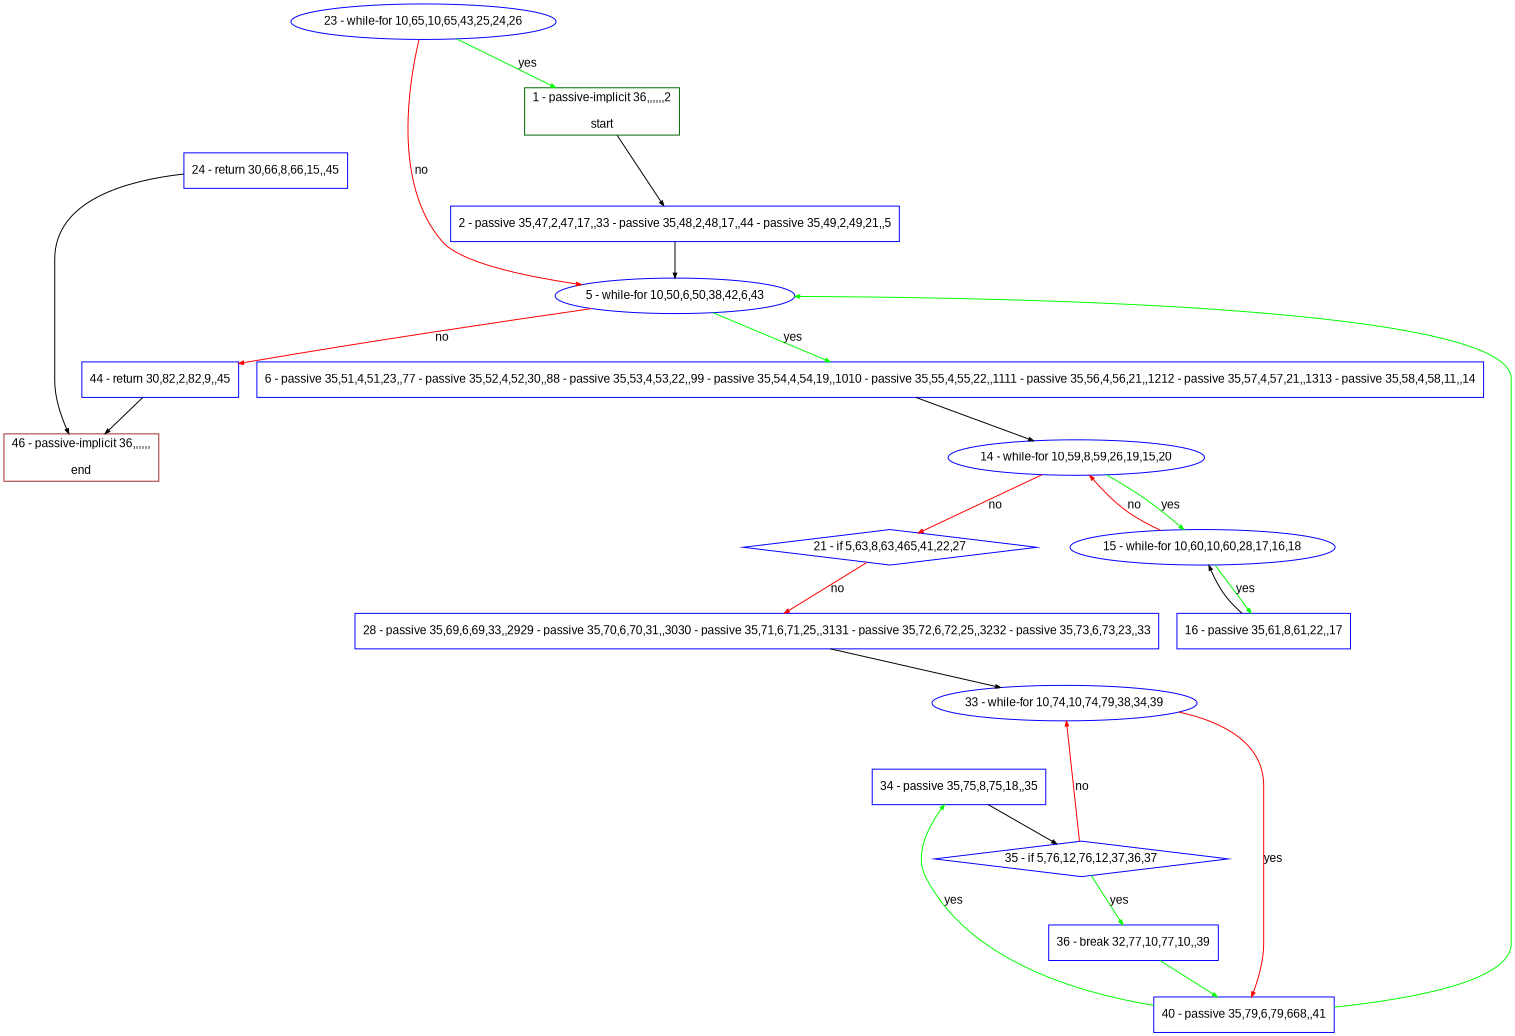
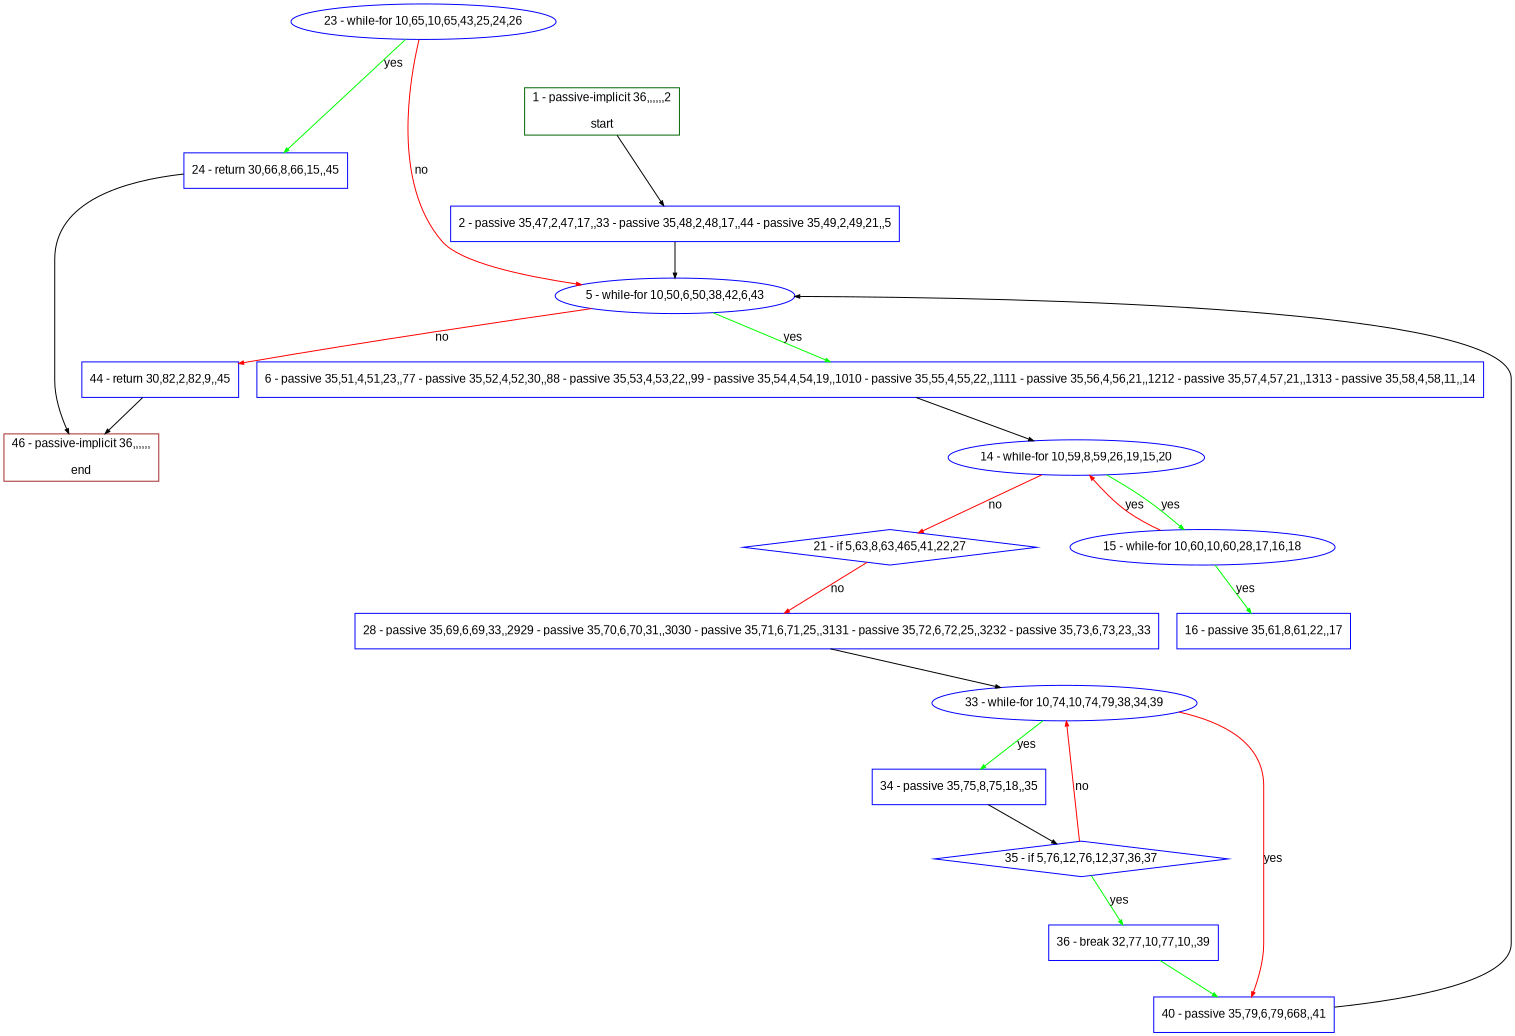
edge "23 - while-for 10,65,10,65,43,25,24,26" -> "1 - passive-implicit 36,,,,,,2 start": now "23 - while-for 10,65,10,65,43,25,24,26" -> "24 - return 30,66,8,66,15,,45"
edge "40 - passive 35,79,6,79,668,,41" -> "5 - while-for 10,50,6,50,38,42,6,43": color #00ff00 -> #000000
edge "15 - while-for 10,60,10,60,28,17,16,18" -> "14 - while-for 10,59,8,59,26,19,15,20": label "no" -> "yes"
edge "16 - passive 35,61,8,61,22,,17" -> "15 - while-for 10,60,10,60,28,17,16,18": removed
edge "40 - passive 35,79,6,79,668,,41" -> "34 - passive 35,75,8,75,18,,35": now "33 - while-for 10,74,10,74,79,38,34,39" -> "34 - passive 35,75,8,75,18,,35"
